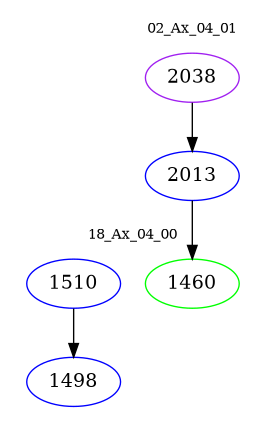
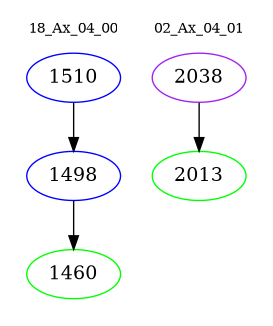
node "2013": color blue -> green
edge "2013" -> "1460": now "1498" -> "1460"
